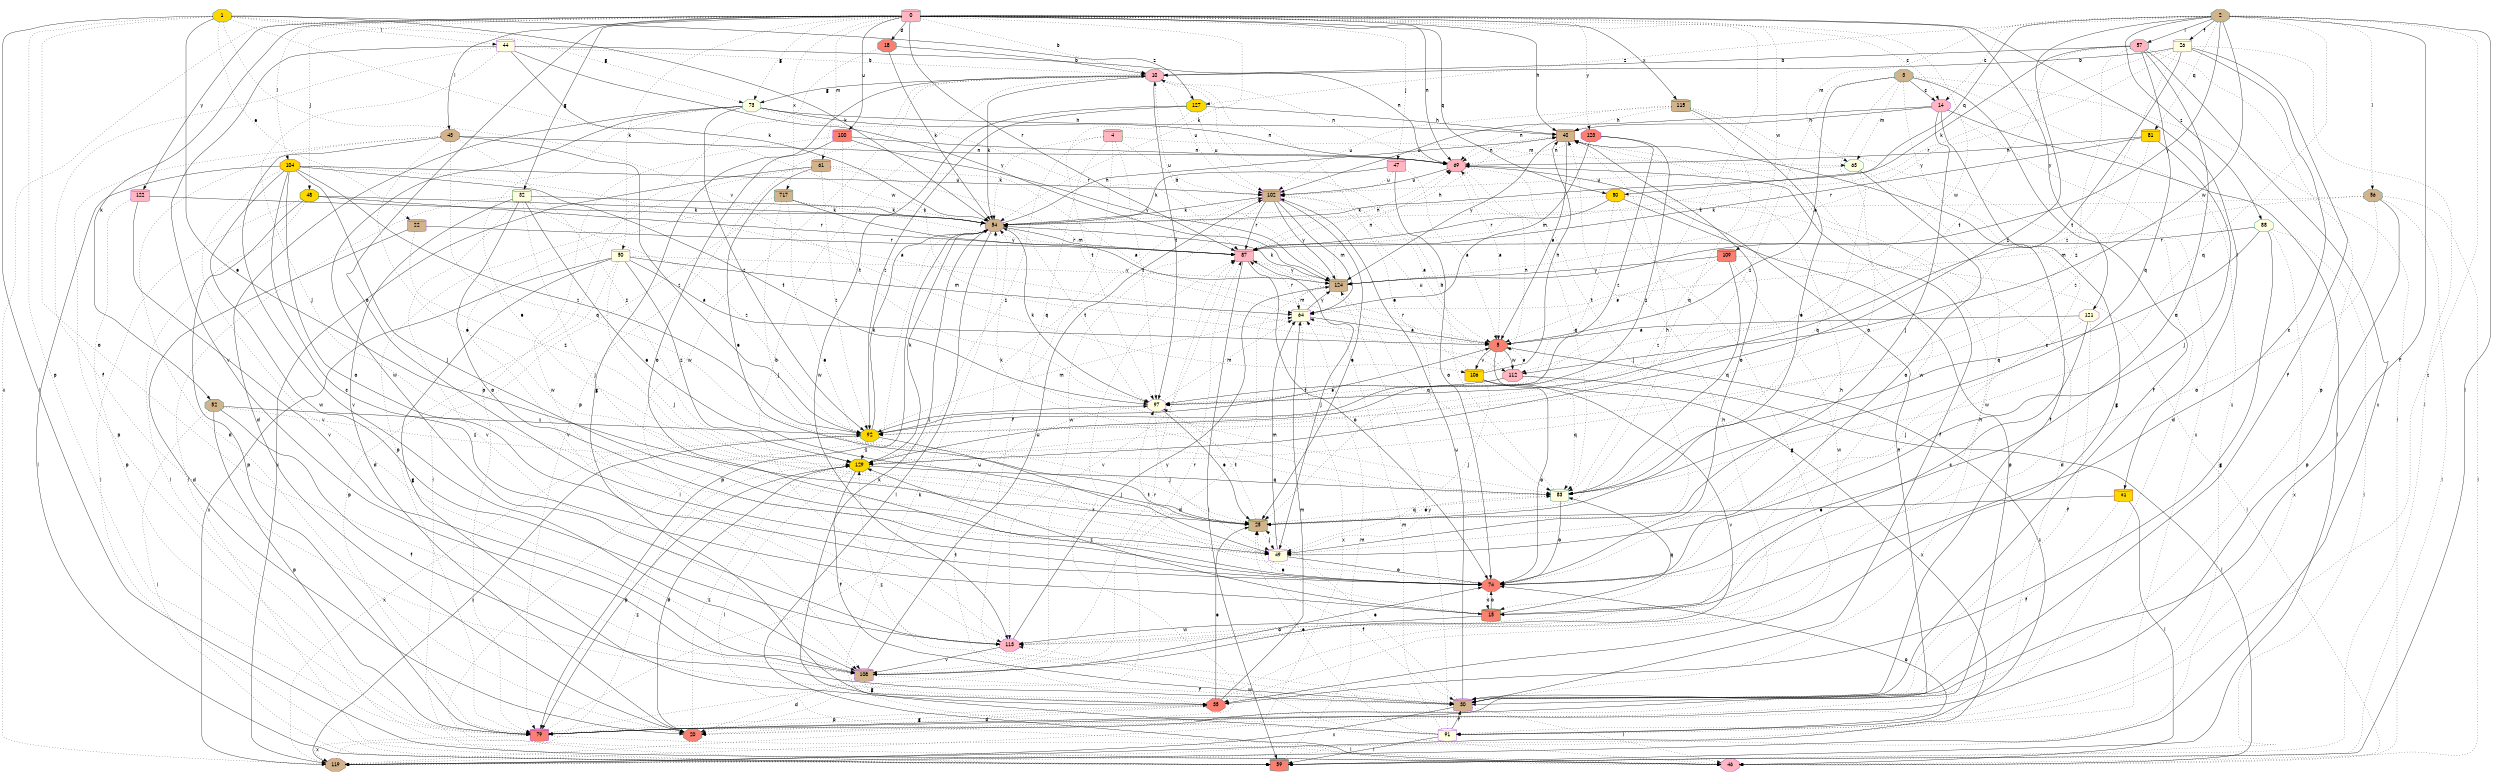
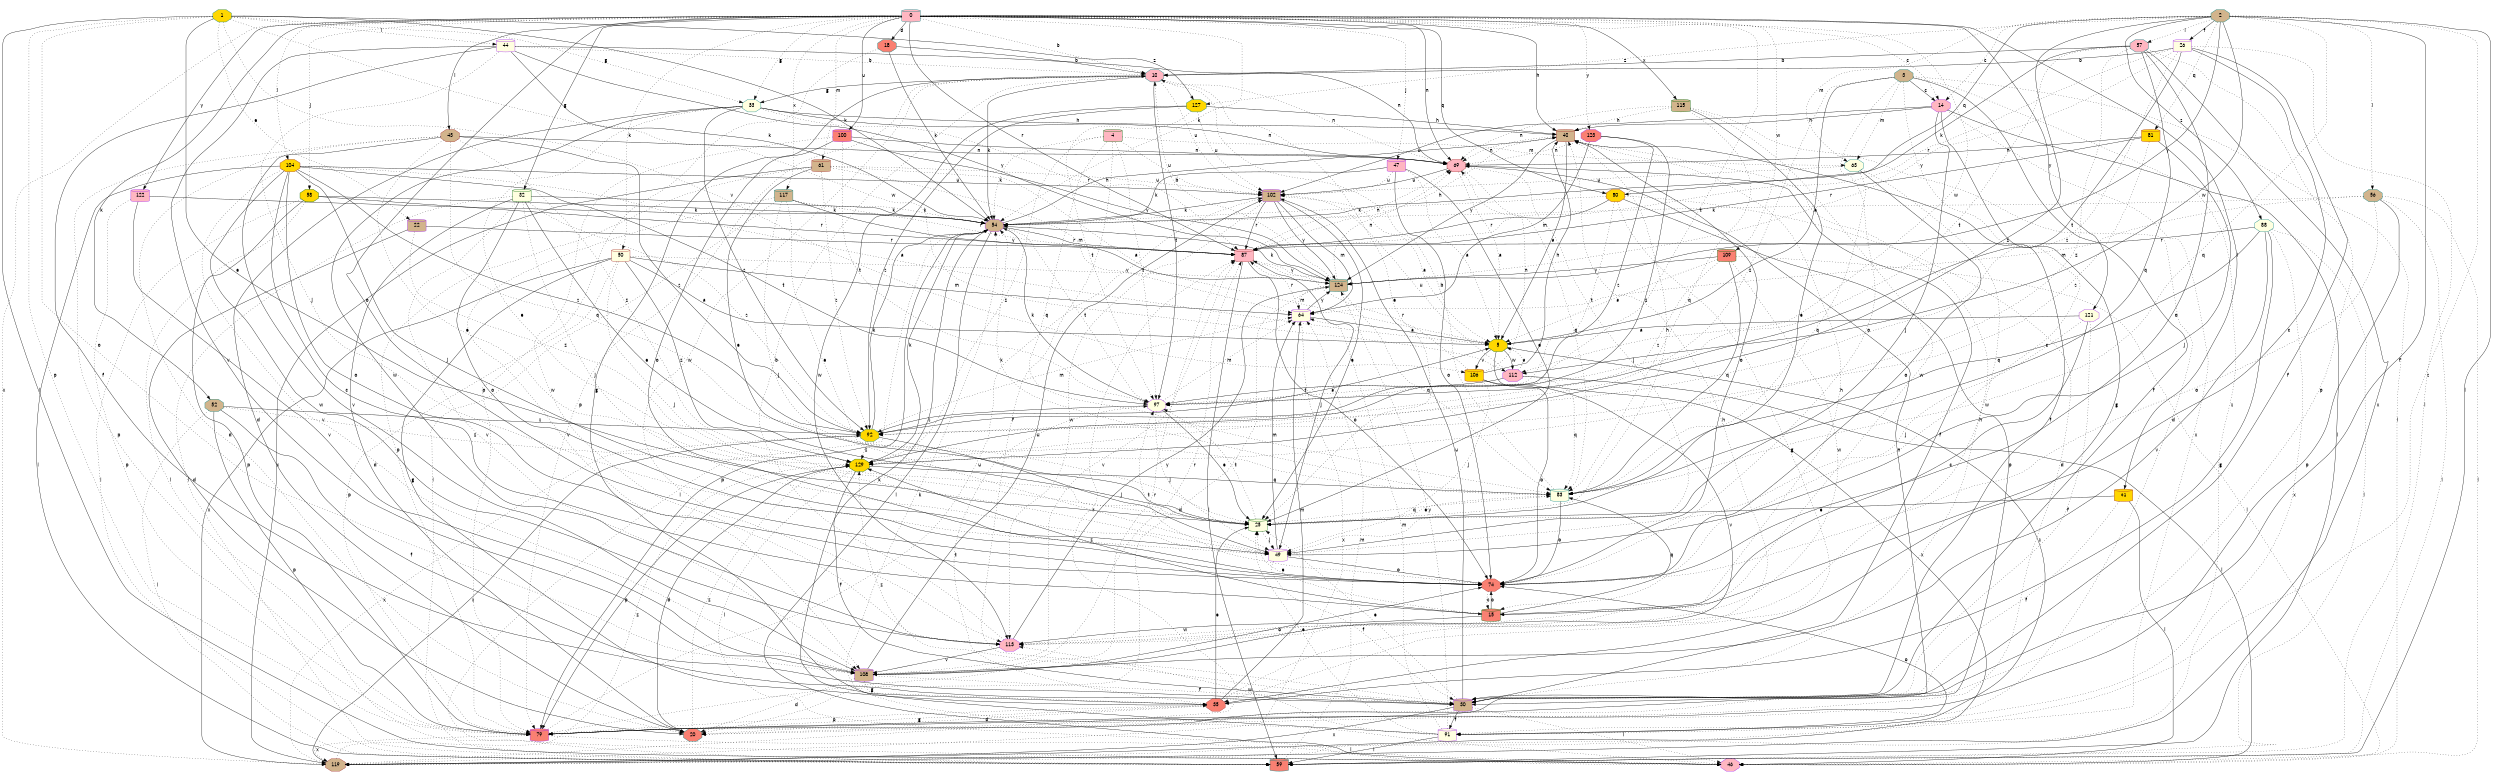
edge "2" -> "57": style solid -> dotted
node "73": label "73" -> "33"
edge "115" -> "102": now "61" -> "102"
node "48": label "48" -> "58"
node "717": label "717" -> "117"
node "50": color purple -> brown
node "5": fillcolor salmon -> gold
node "112": color brown -> purple
edge "47" -> "25": added, label "e"
node "25": fillcolor tan -> lightyellow
edge "44" -> "30": style dotted -> solid
edge "88" -> "108": added, label "v"
edge "91" -> "30": reversed
